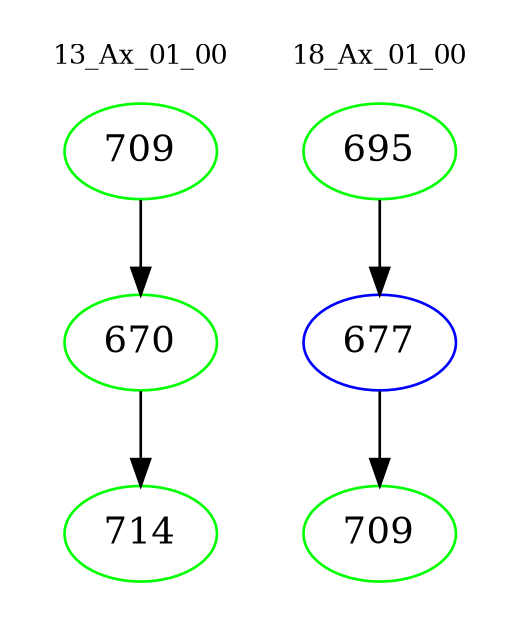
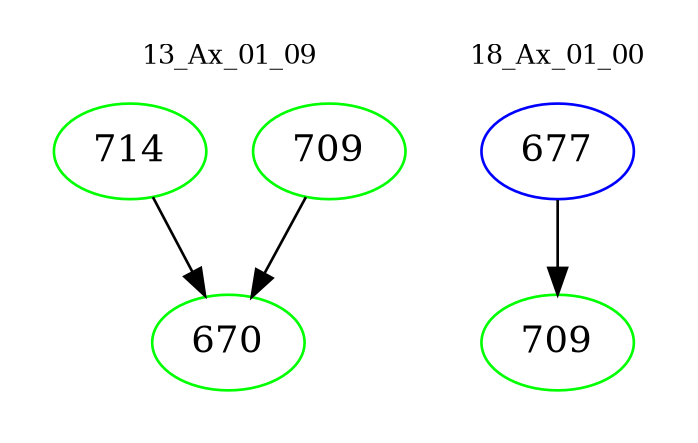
cluster "13_Ax_01_00": label "13_Ax_01_00" -> "13_Ax_01_09"
node "695": removed
edge "670" -> "714": reversed
